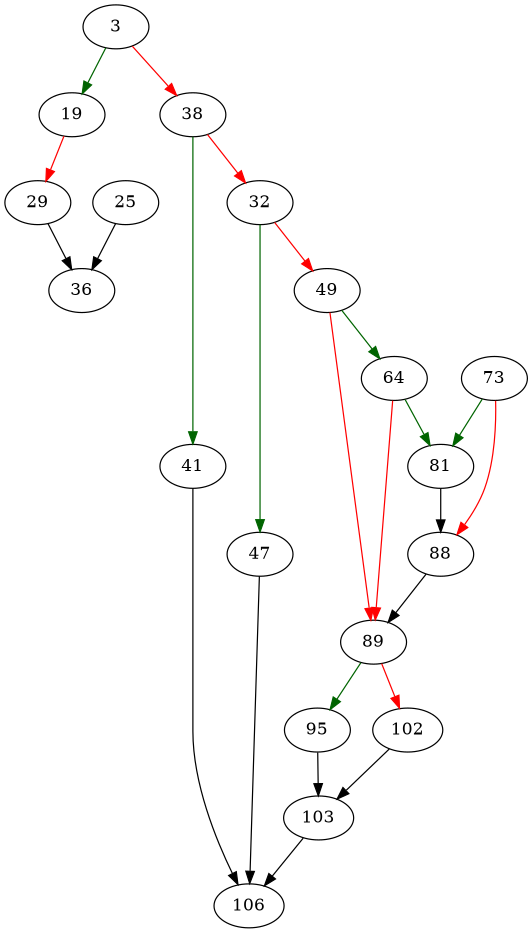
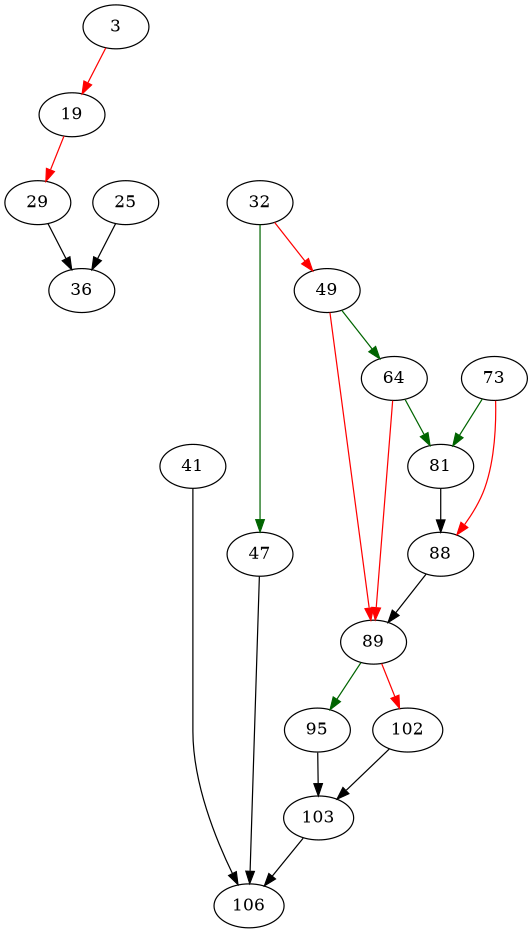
edge "3" -> "19": color darkgreen -> red
node "38": removed
